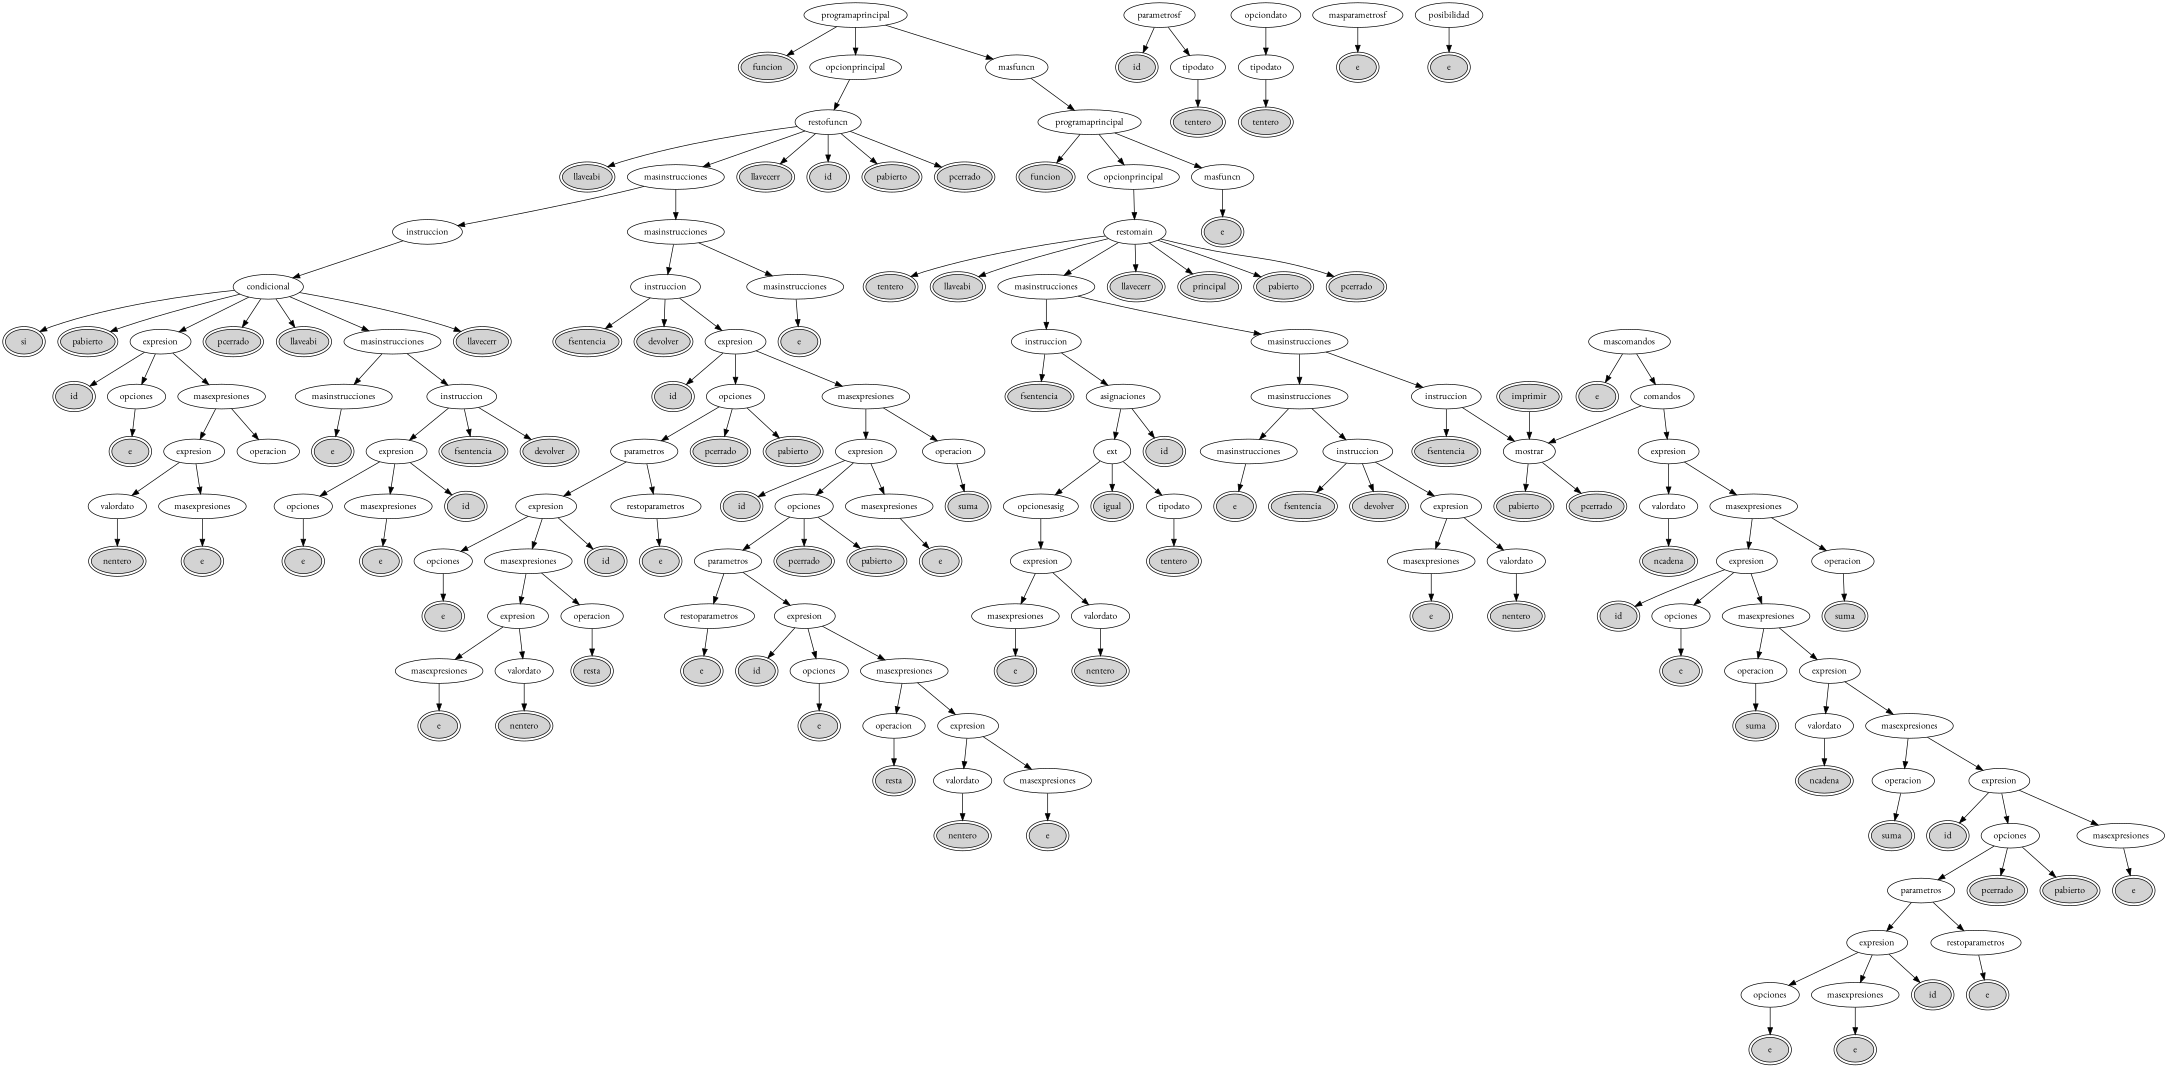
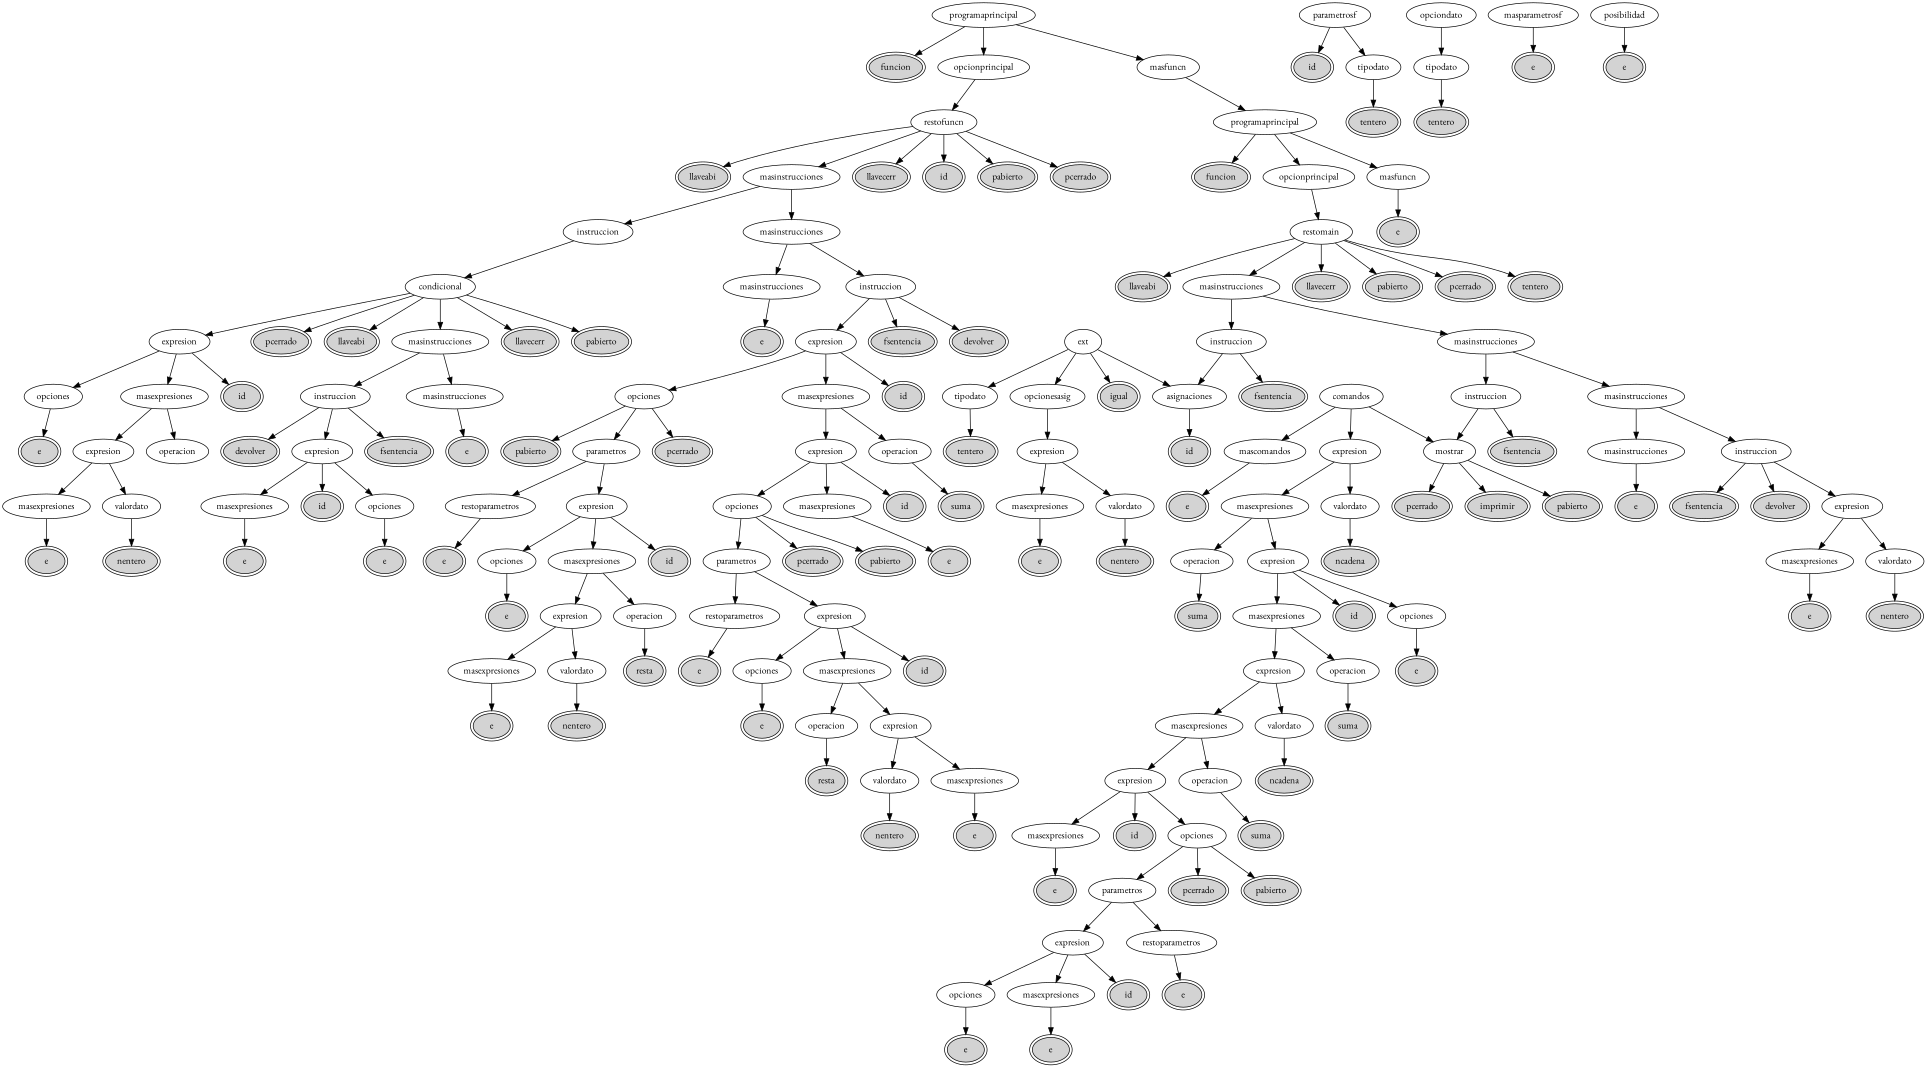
node "principal": removed
node "si": removed
edge "mascomandos" -> "comandos": reversed
edge "asignaciones" -> "ext": reversed
edge "imprimir" -> "mostrar": reversed
